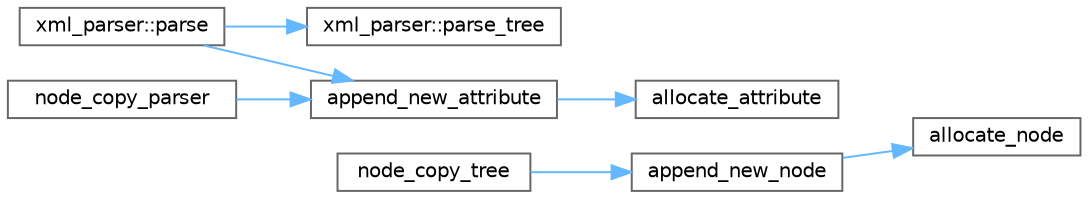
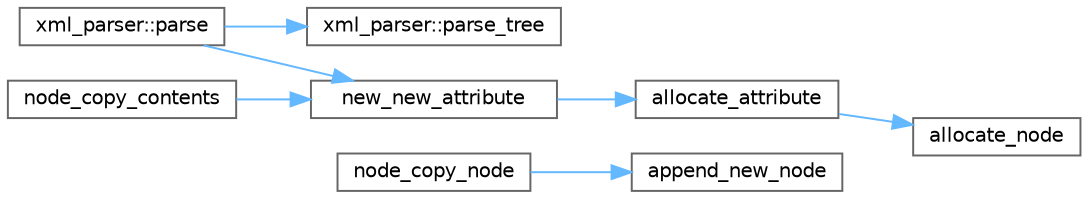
node "node_copy_parser": label "node_copy_parser" -> "node_copy_contents"
node "append_new_attribute": label "append_new_attribute" -> "new_new_attribute"
edge "append_new_node" -> "allocate_node": now "allocate_attribute" -> "allocate_node"
node "node_copy_tree": label "node_copy_tree" -> "node_copy_node"
